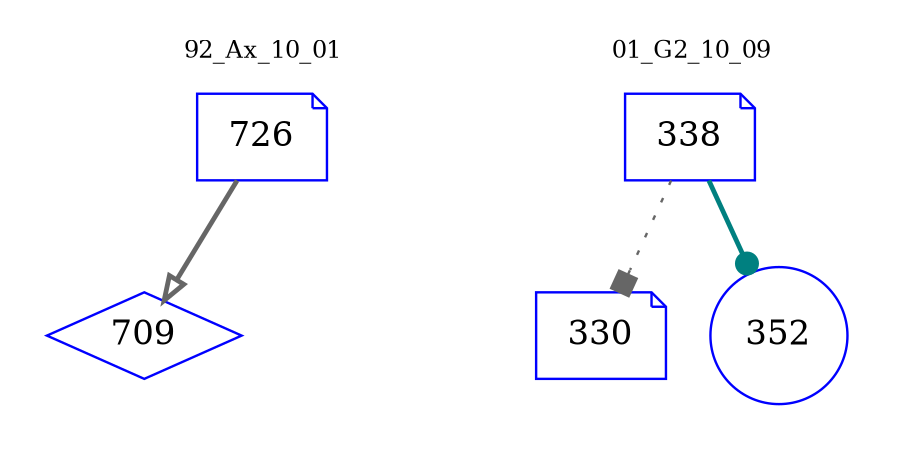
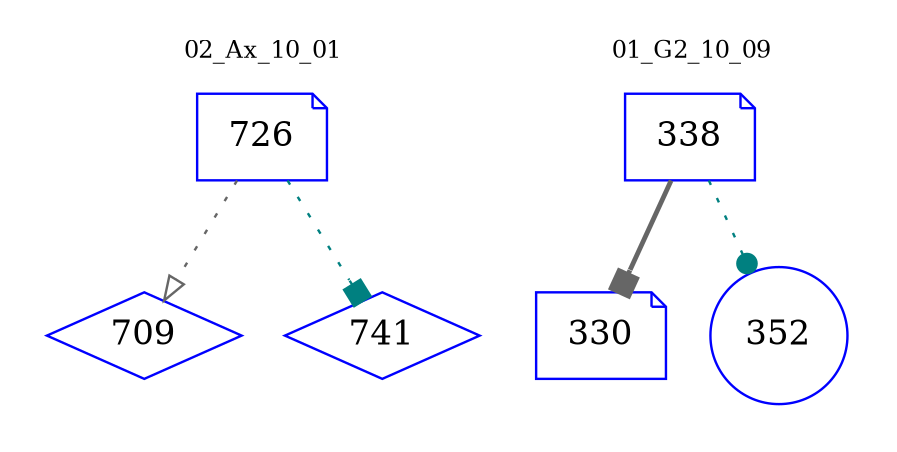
cluster "92_Ax_10_01": label "92_Ax_10_01" -> "02_Ax_10_01"
edge "338" -> "352": style bold -> dotted
edge "338" -> "330": style dotted -> bold
edge "726" -> "709": style bold -> dotted
node "741": added
